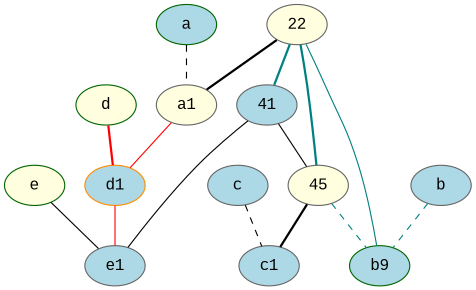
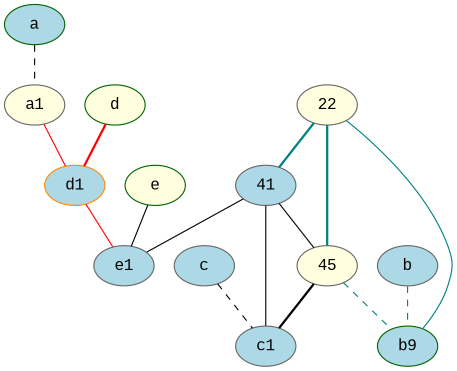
edge "22" -- "a1": removed
edge "41" -- "c1": added
